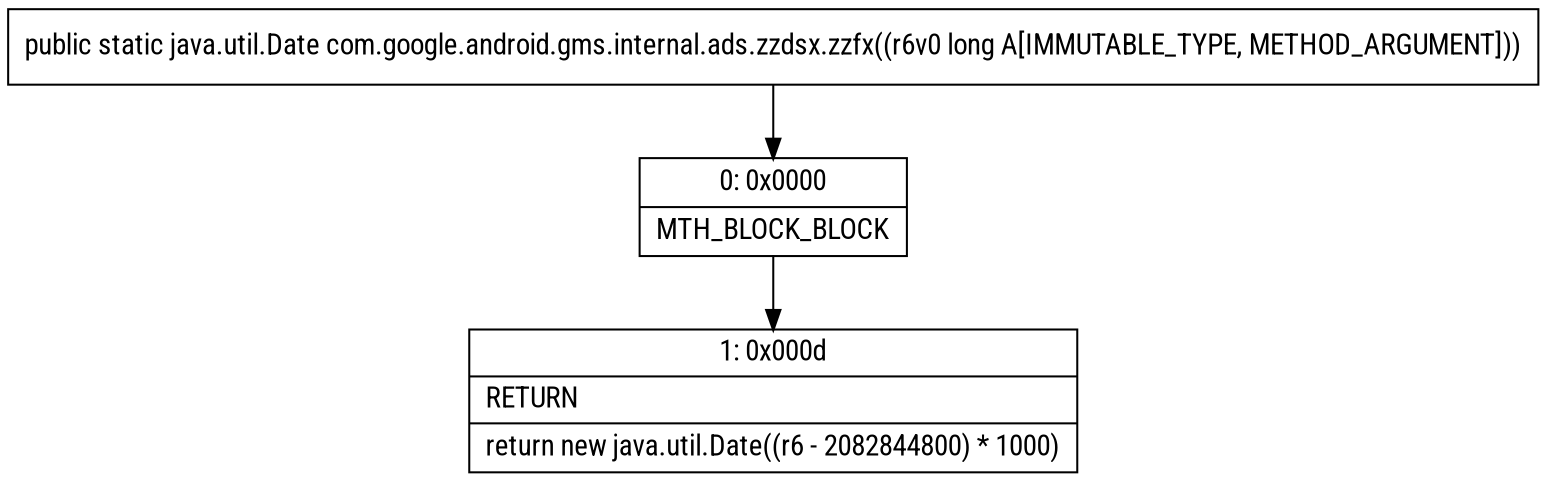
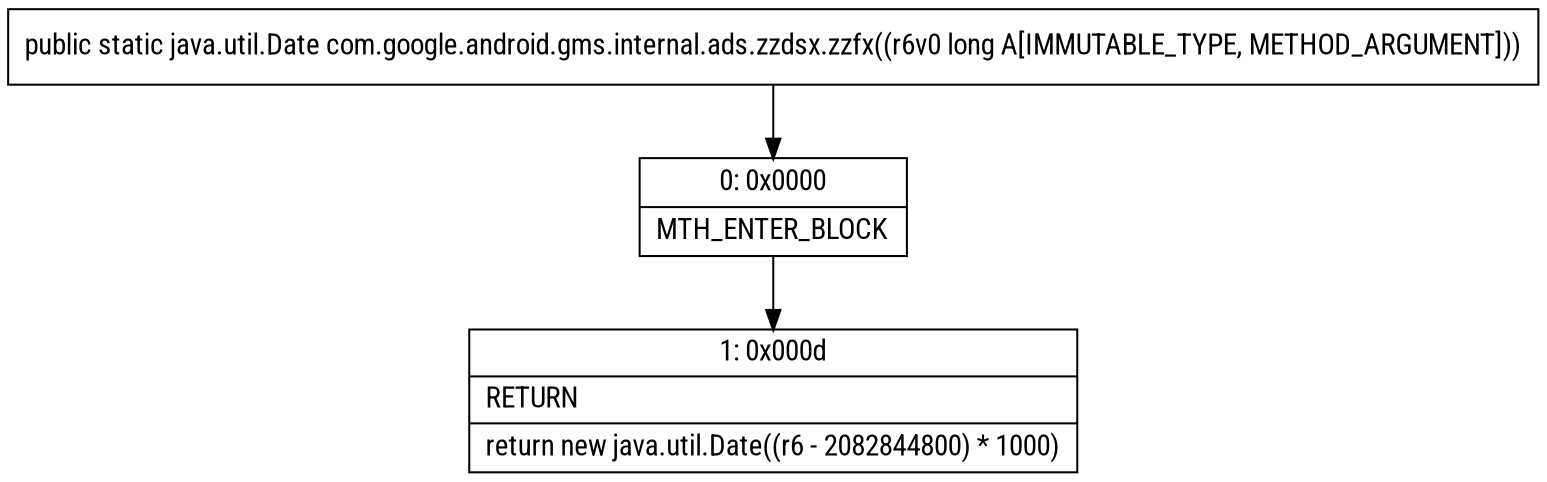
node "0: 0x0000": text "MTH_BLOCK_BLOCK" -> "MTH_ENTER_BLOCK"
